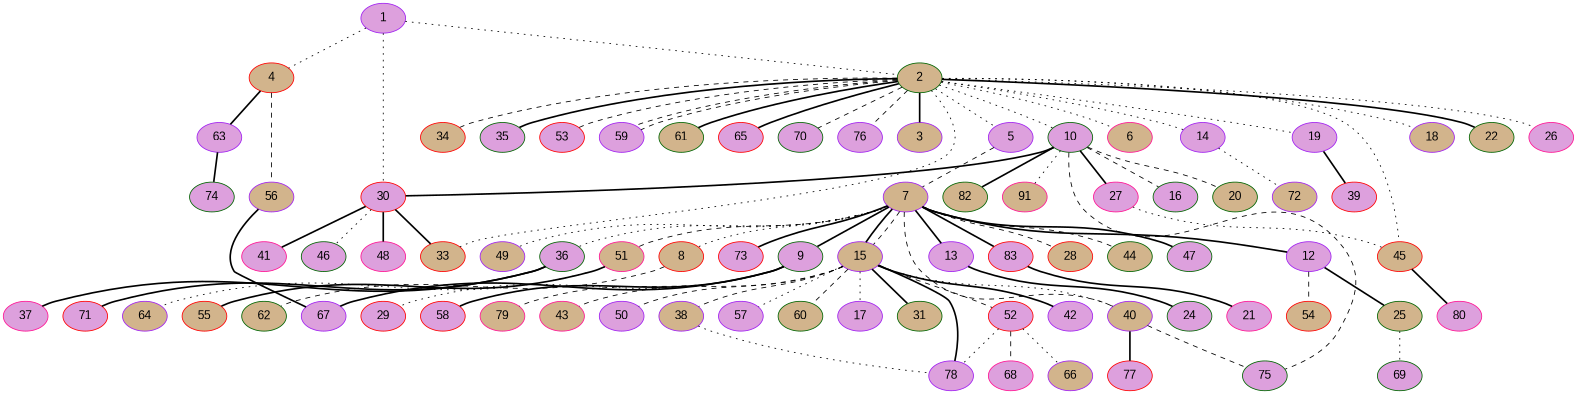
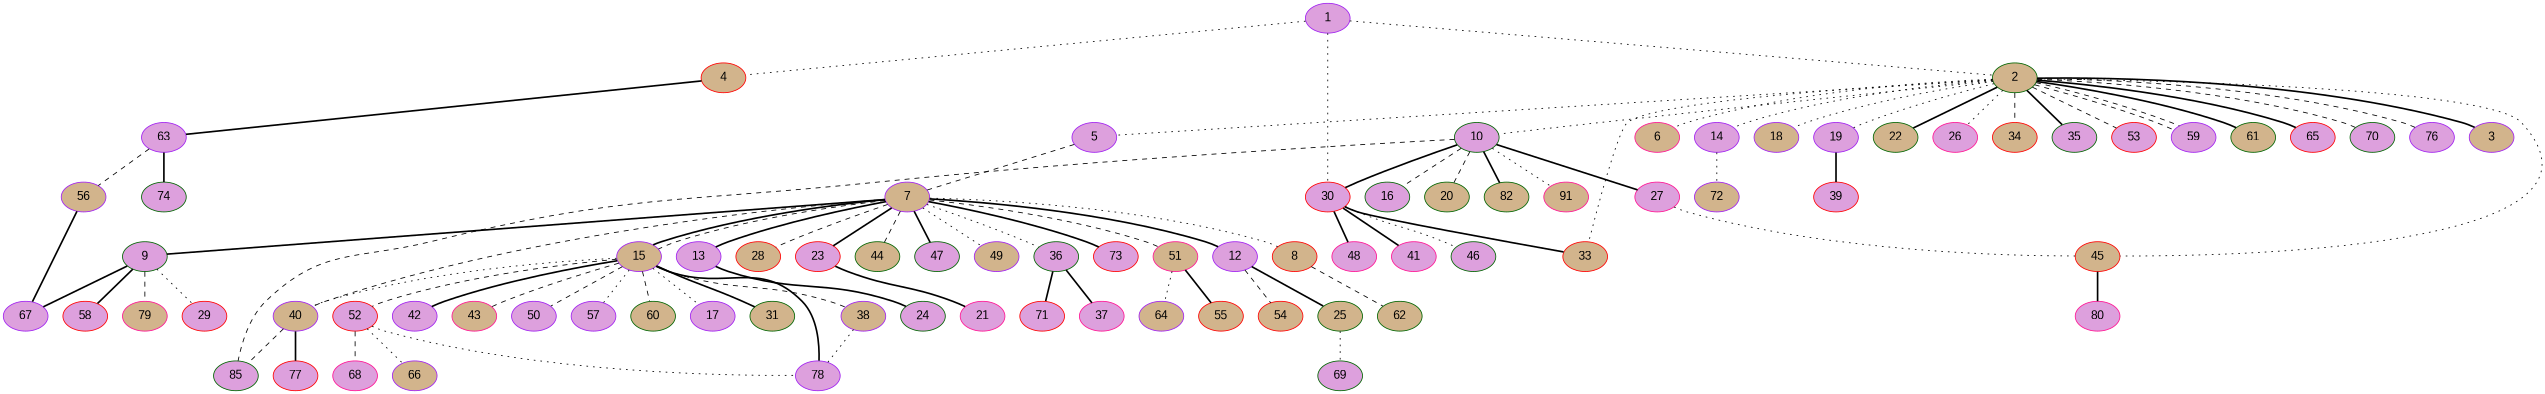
edge "4" -- "56": now "63" -- "56"
node "83": label "83" -> "23"
node "75": label "75" -> "85"
